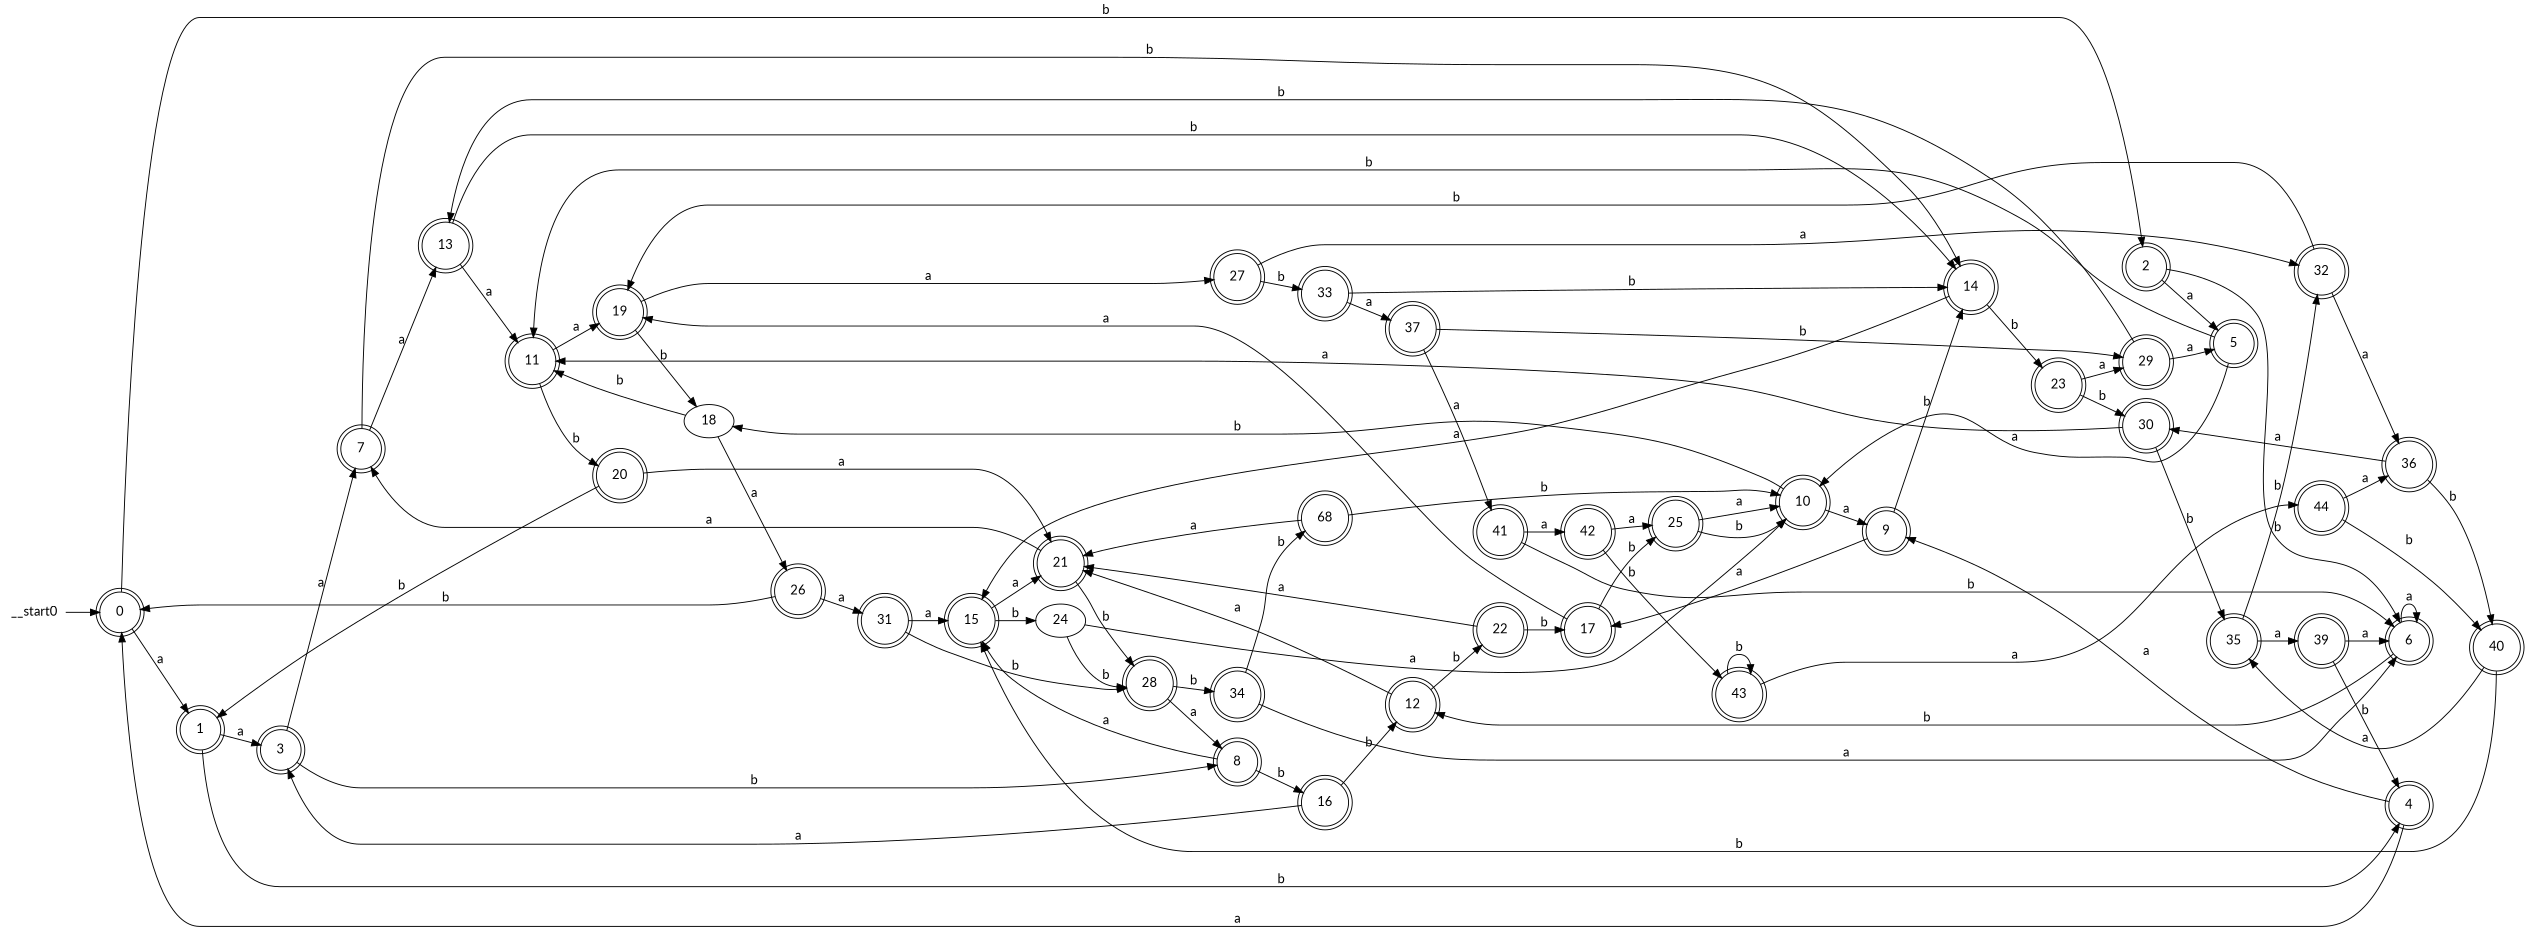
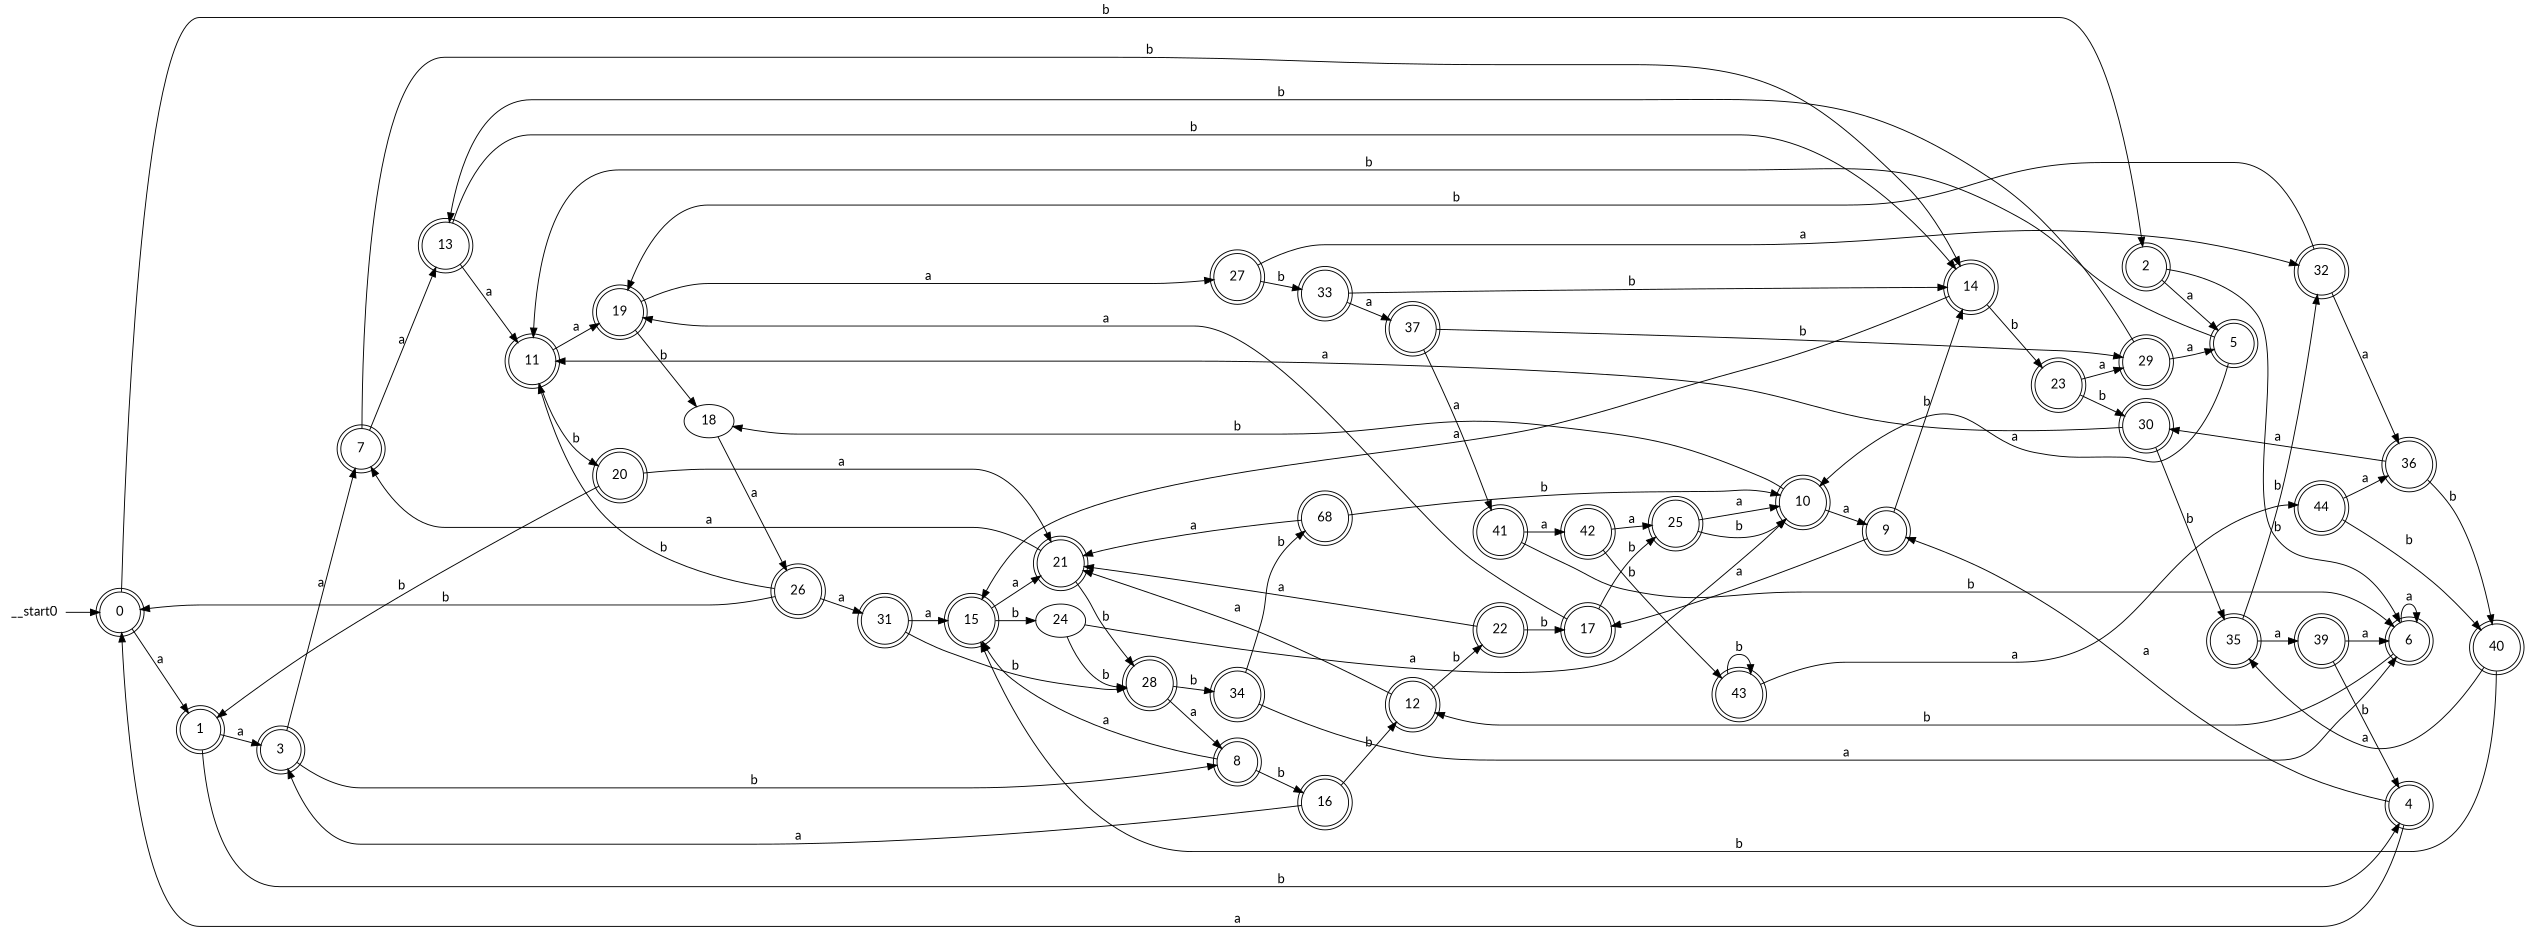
edge "18" -> "11": now "26" -> "11"
